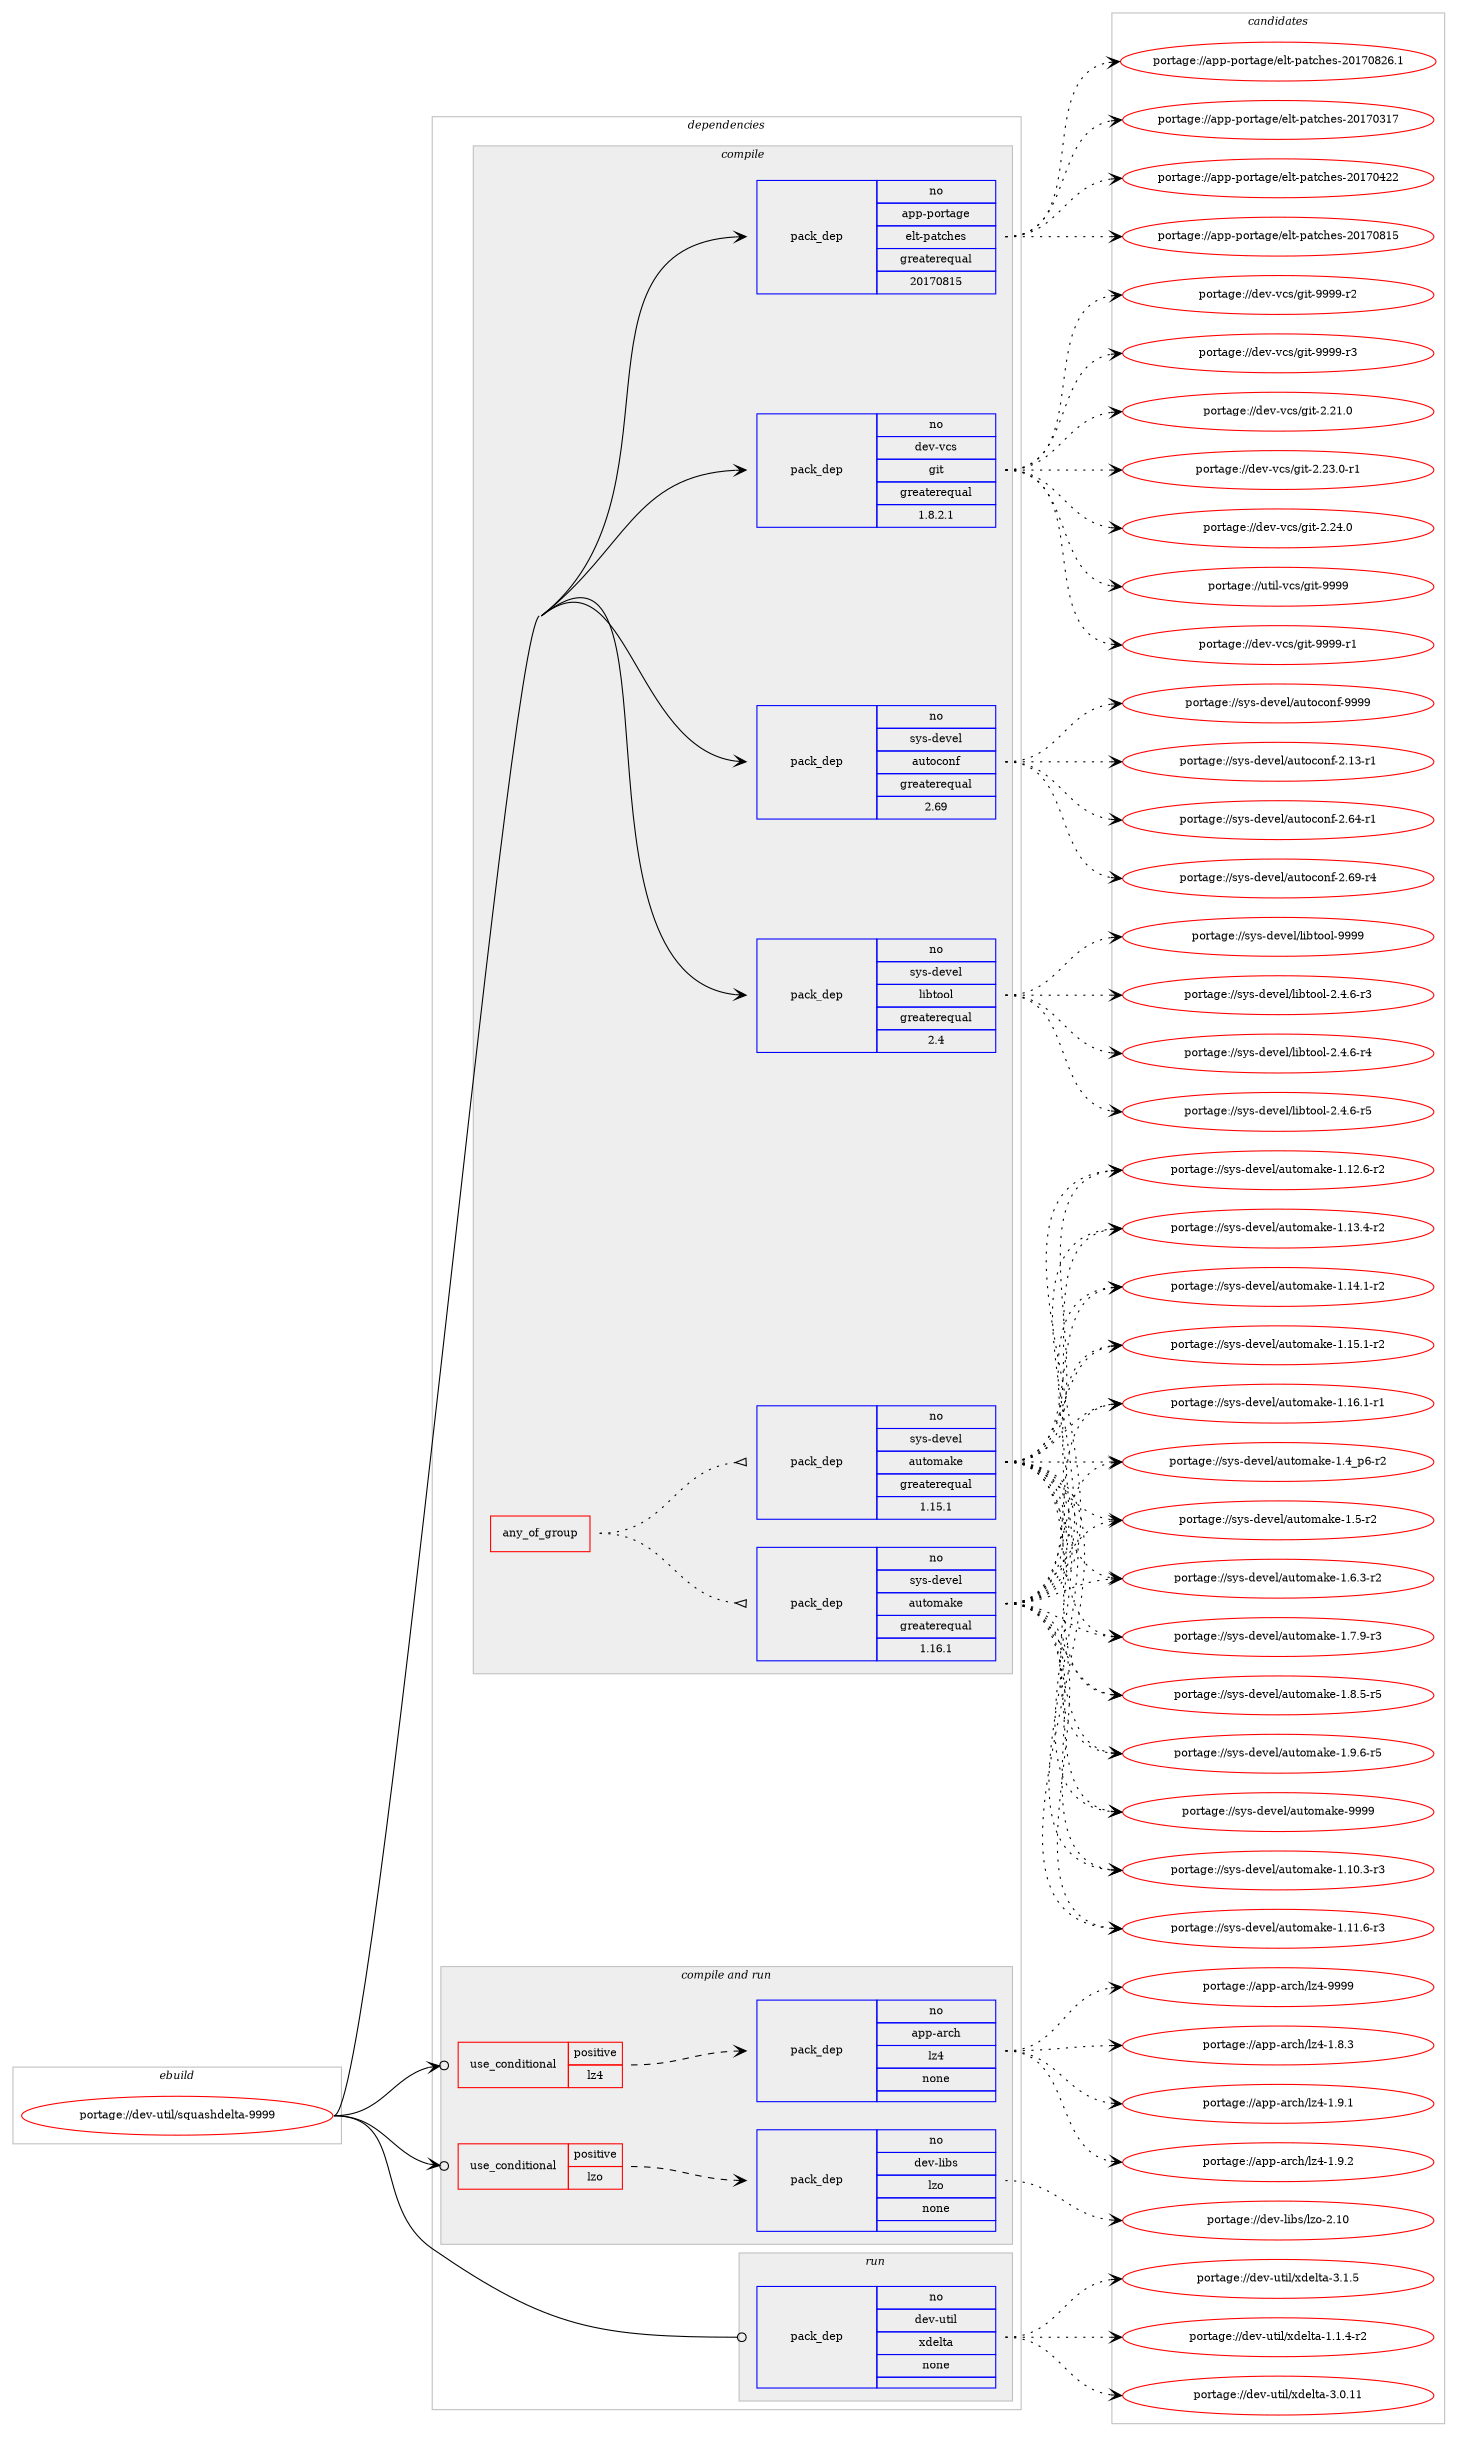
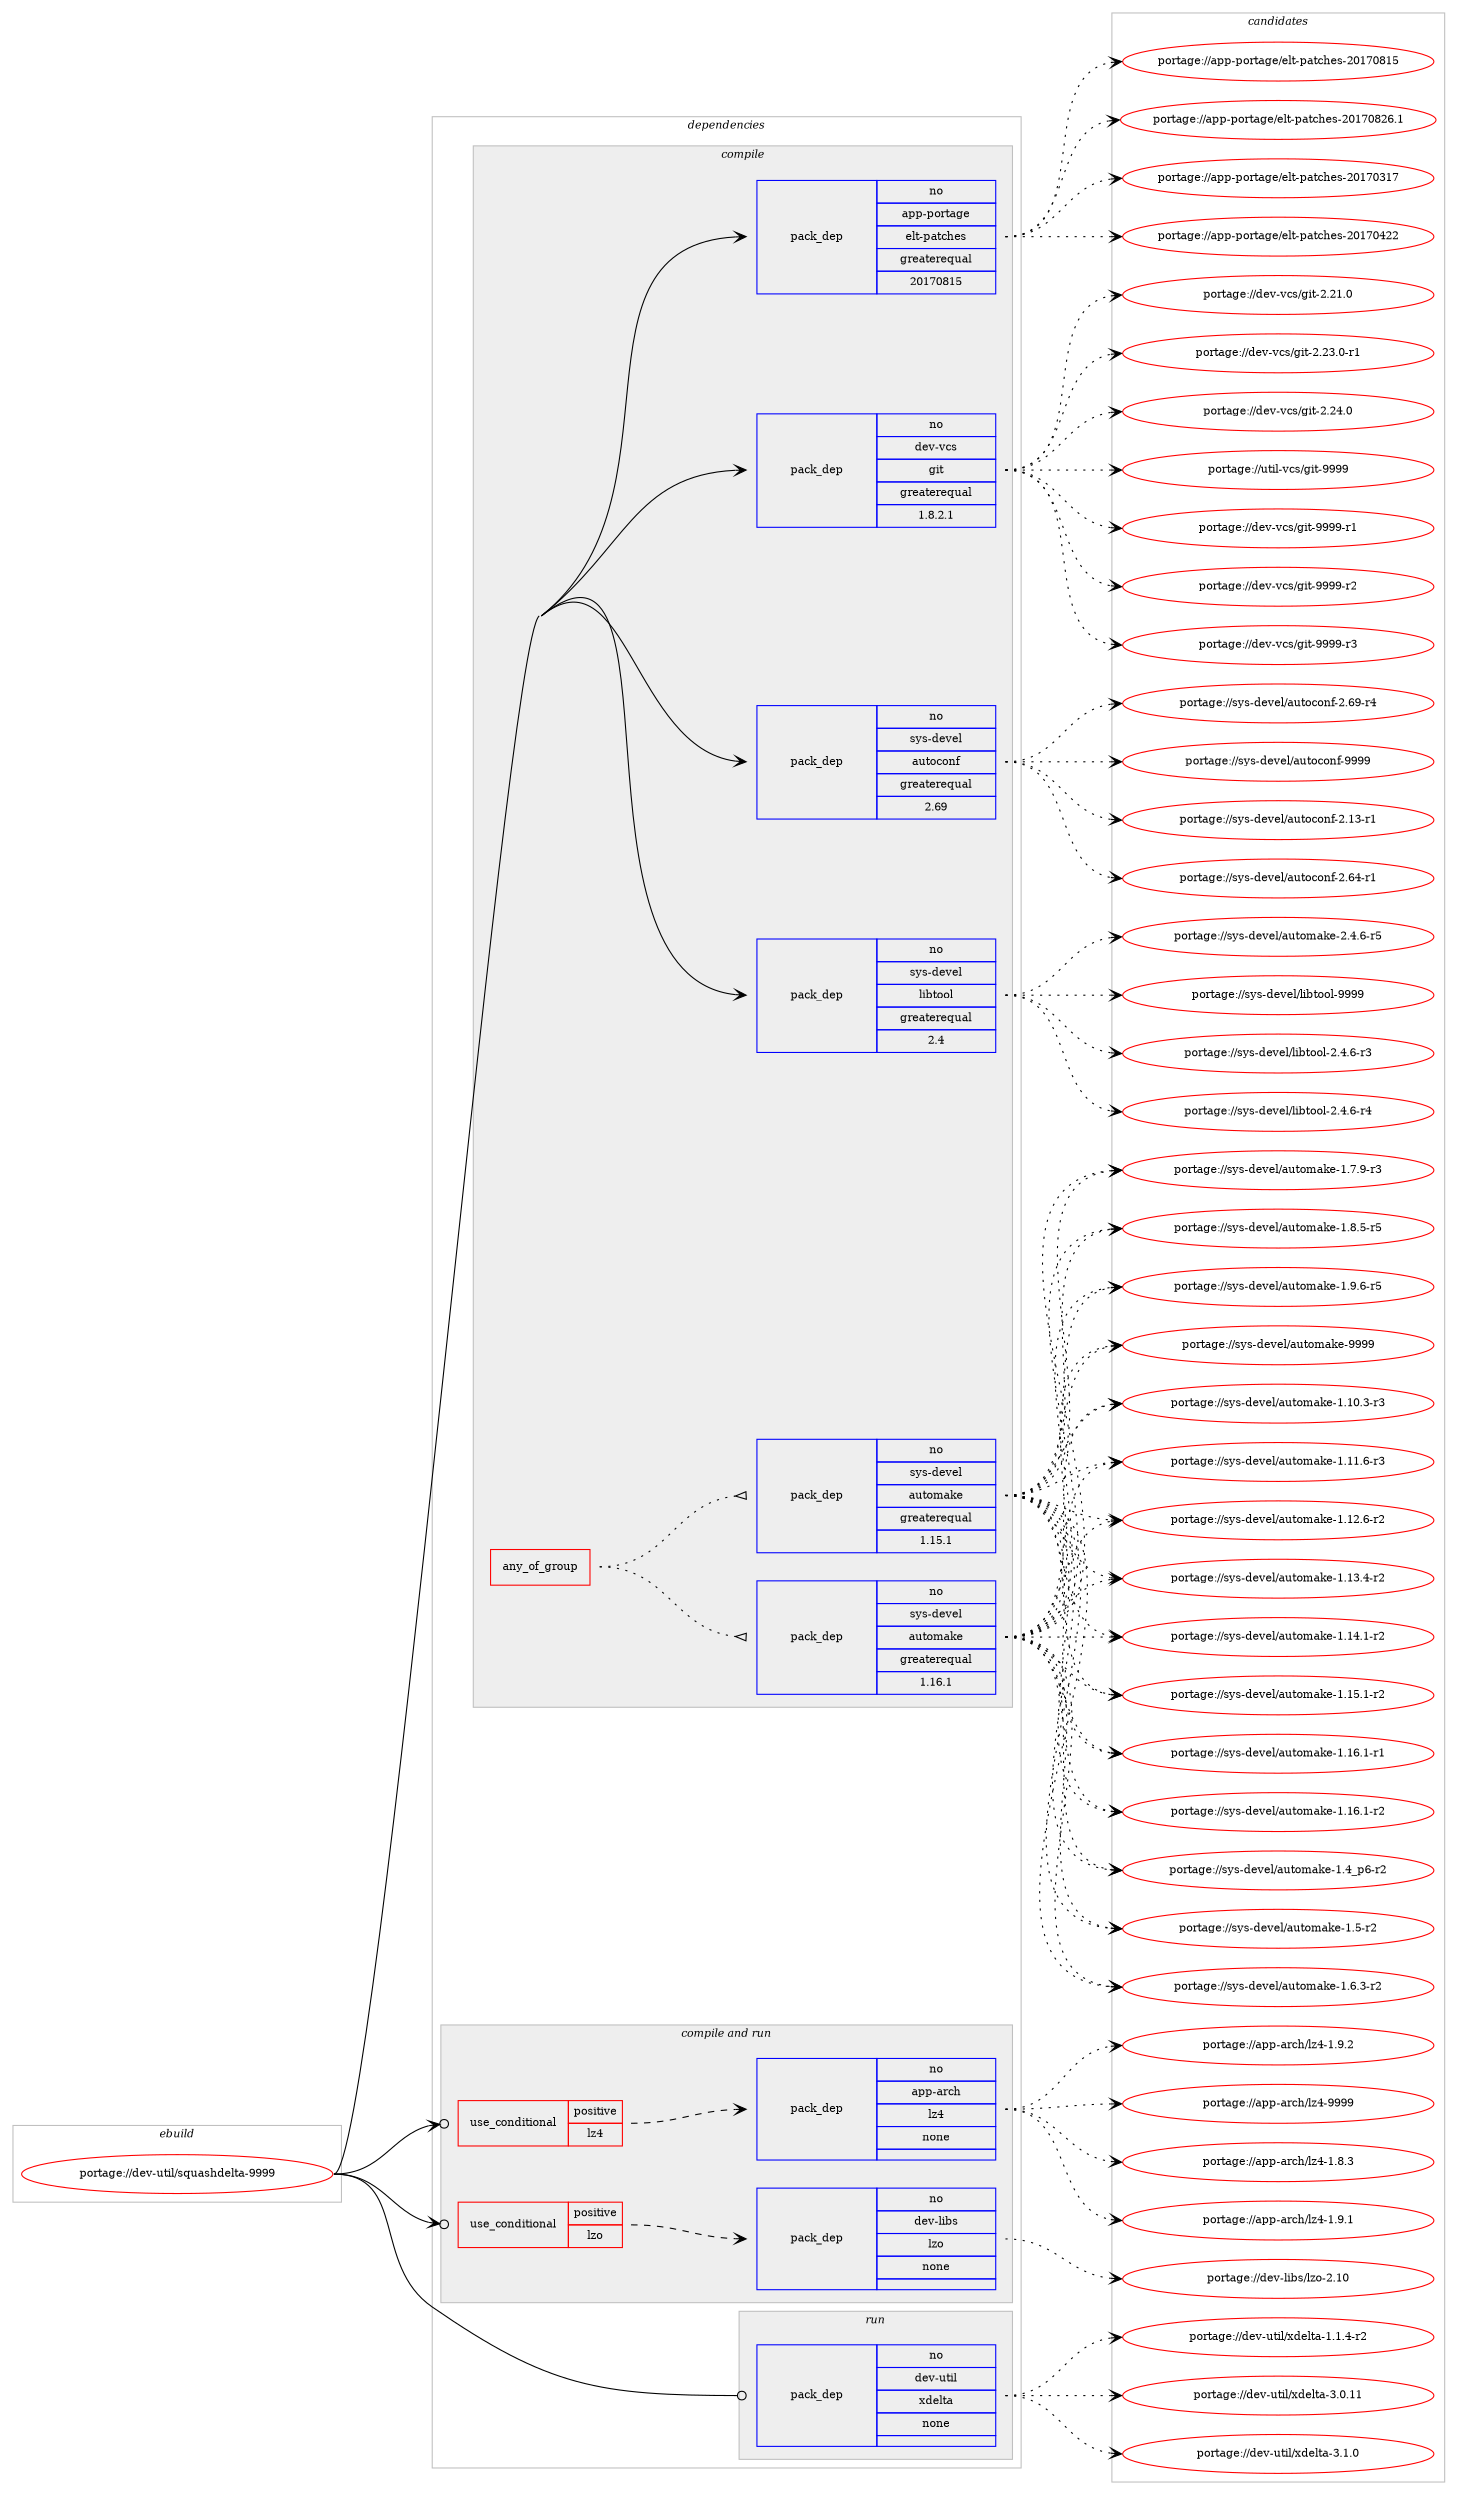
node "portage://sys-devel/libtool-2.4.6-r5": label "portage://sys-devel/libtool-2.4.6-r5" -> "portage://sys-devel/automake-2.4.6-r5"
node "portage://sys-devel/automake-1.16.1-r2": added
node "portage://dev-util/xdelta-3.1.5": label "portage://dev-util/xdelta-3.1.5" -> "portage://dev-util/xdelta-3.1.0"
